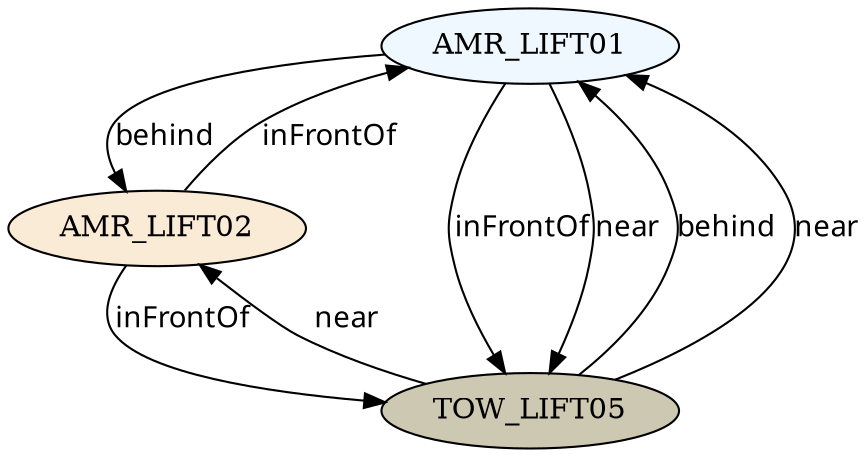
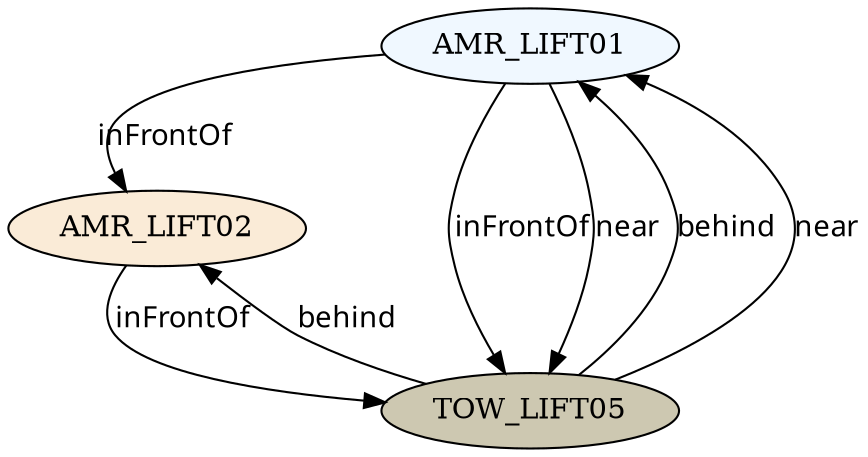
edge "AMR_LIFT02" -> "AMR_LIFT01": removed, label "inFrontOf"
edge "AMR_LIFT01" -> "AMR_LIFT02": label "behind" -> "inFrontOf"
edge "TOW_LIFT05" -> "AMR_LIFT02": label "near" -> "behind"
